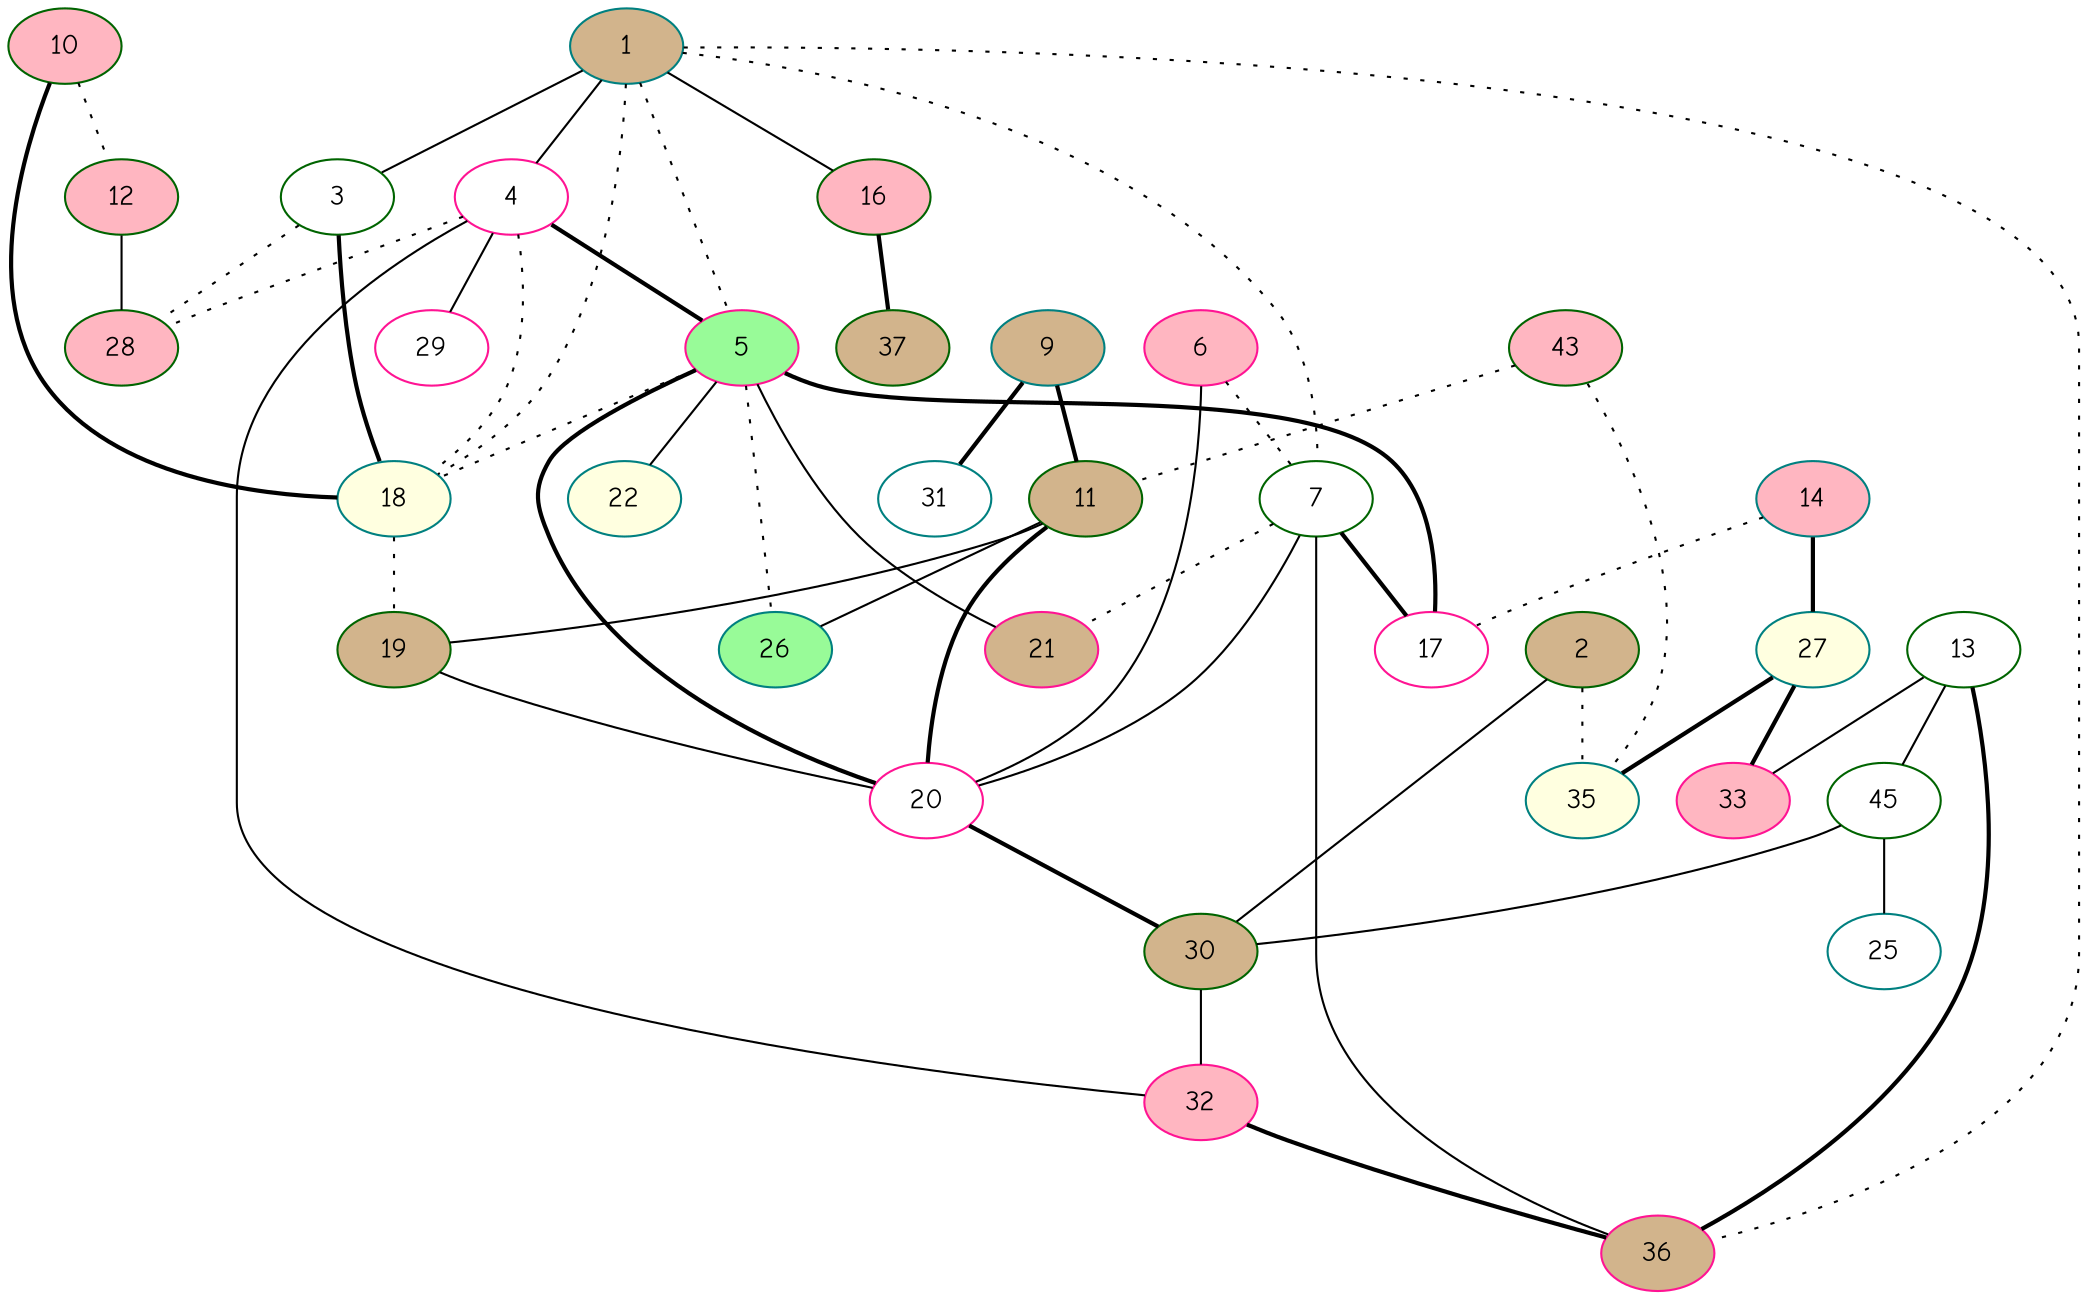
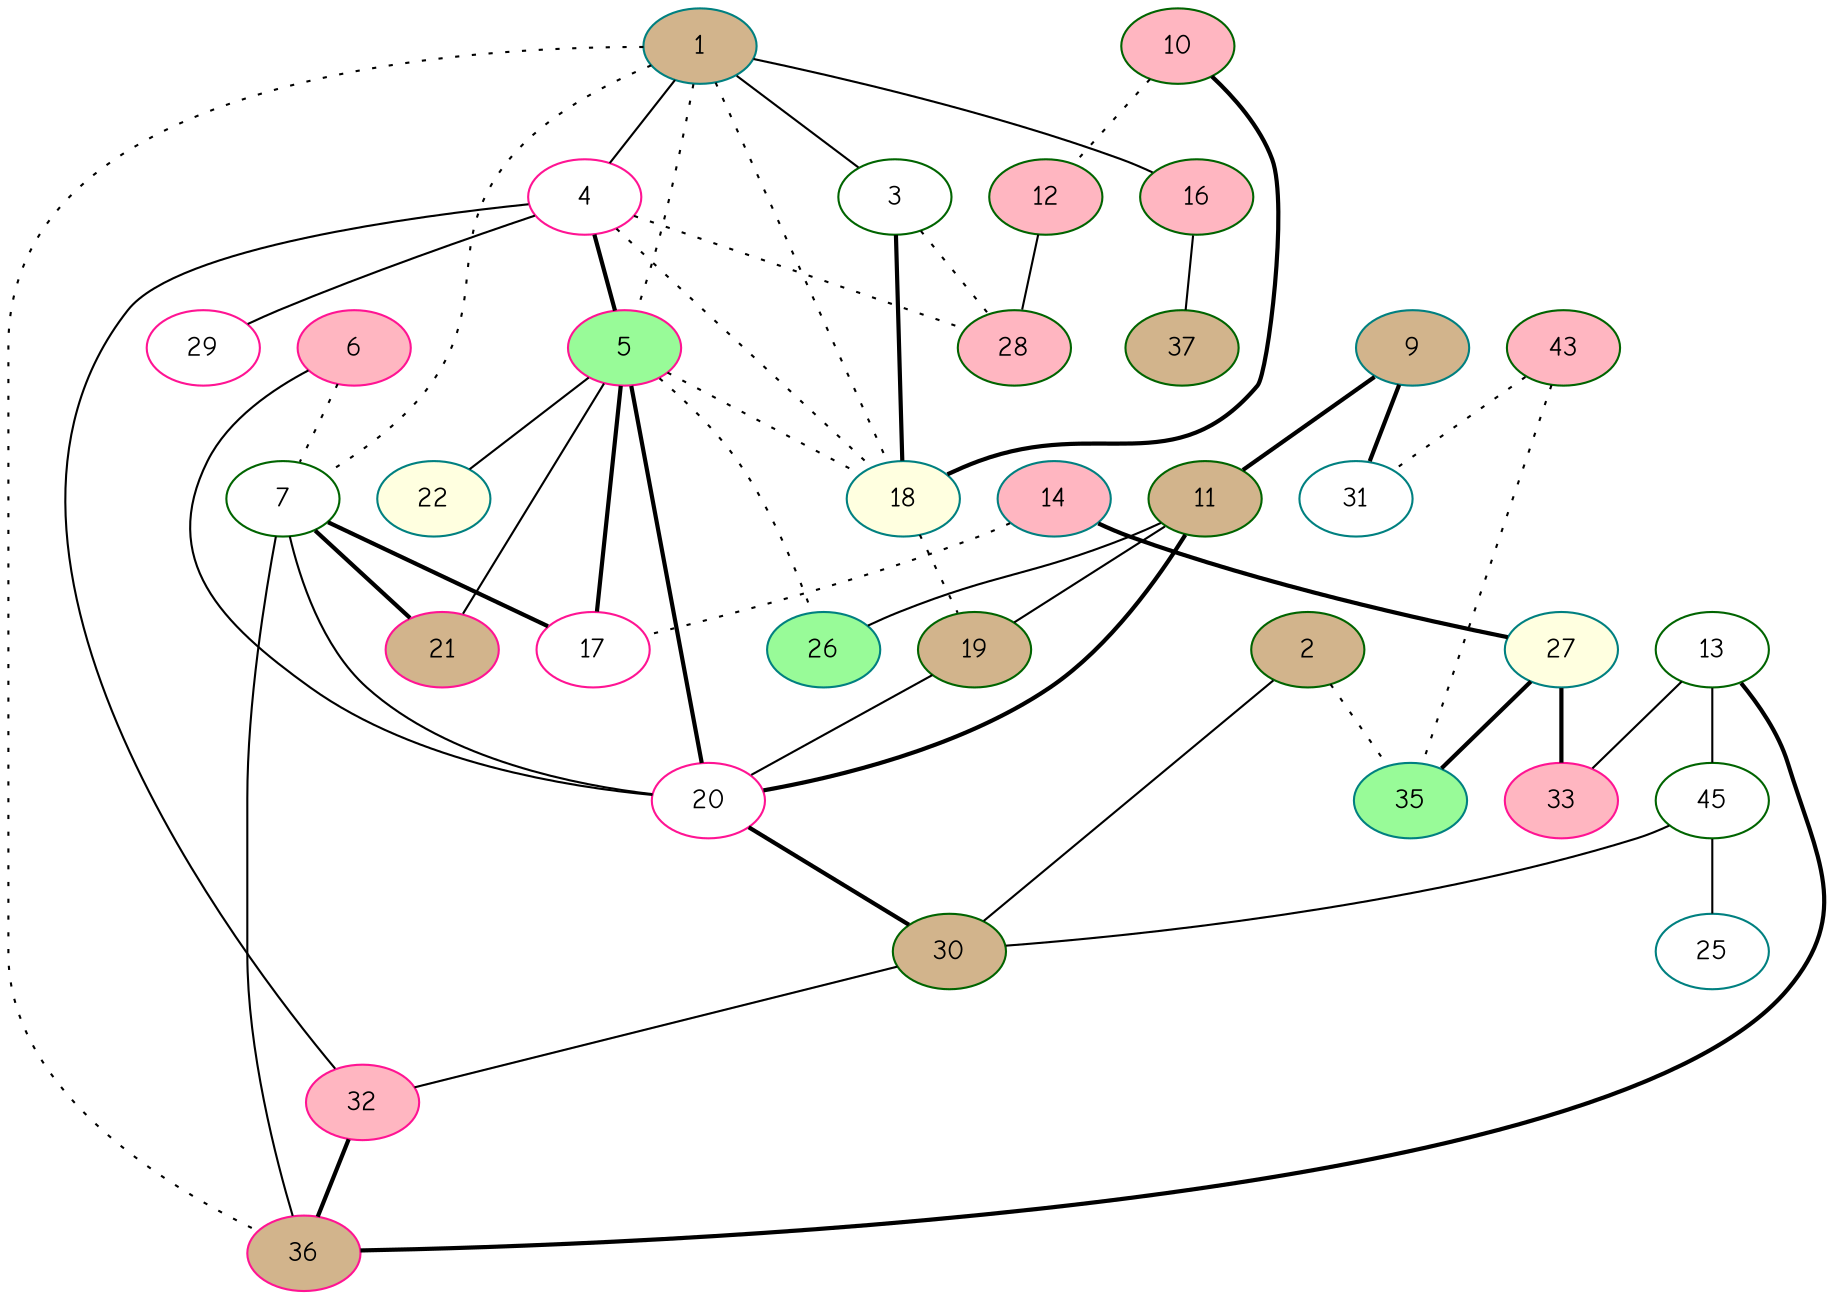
edge "16" -- "37": style bold -> solid
edge "43" -- "11": now "43" -- "31"
edge "7" -- "21": style dotted -> bold
node "35": fillcolor lightyellow -> palegreen
